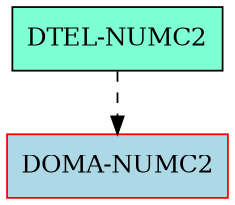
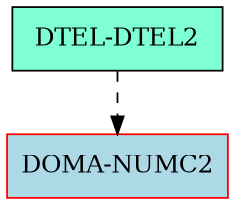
node "DTEL-NUMC2": label "DTEL-NUMC2" -> "DTEL-DTEL2"
